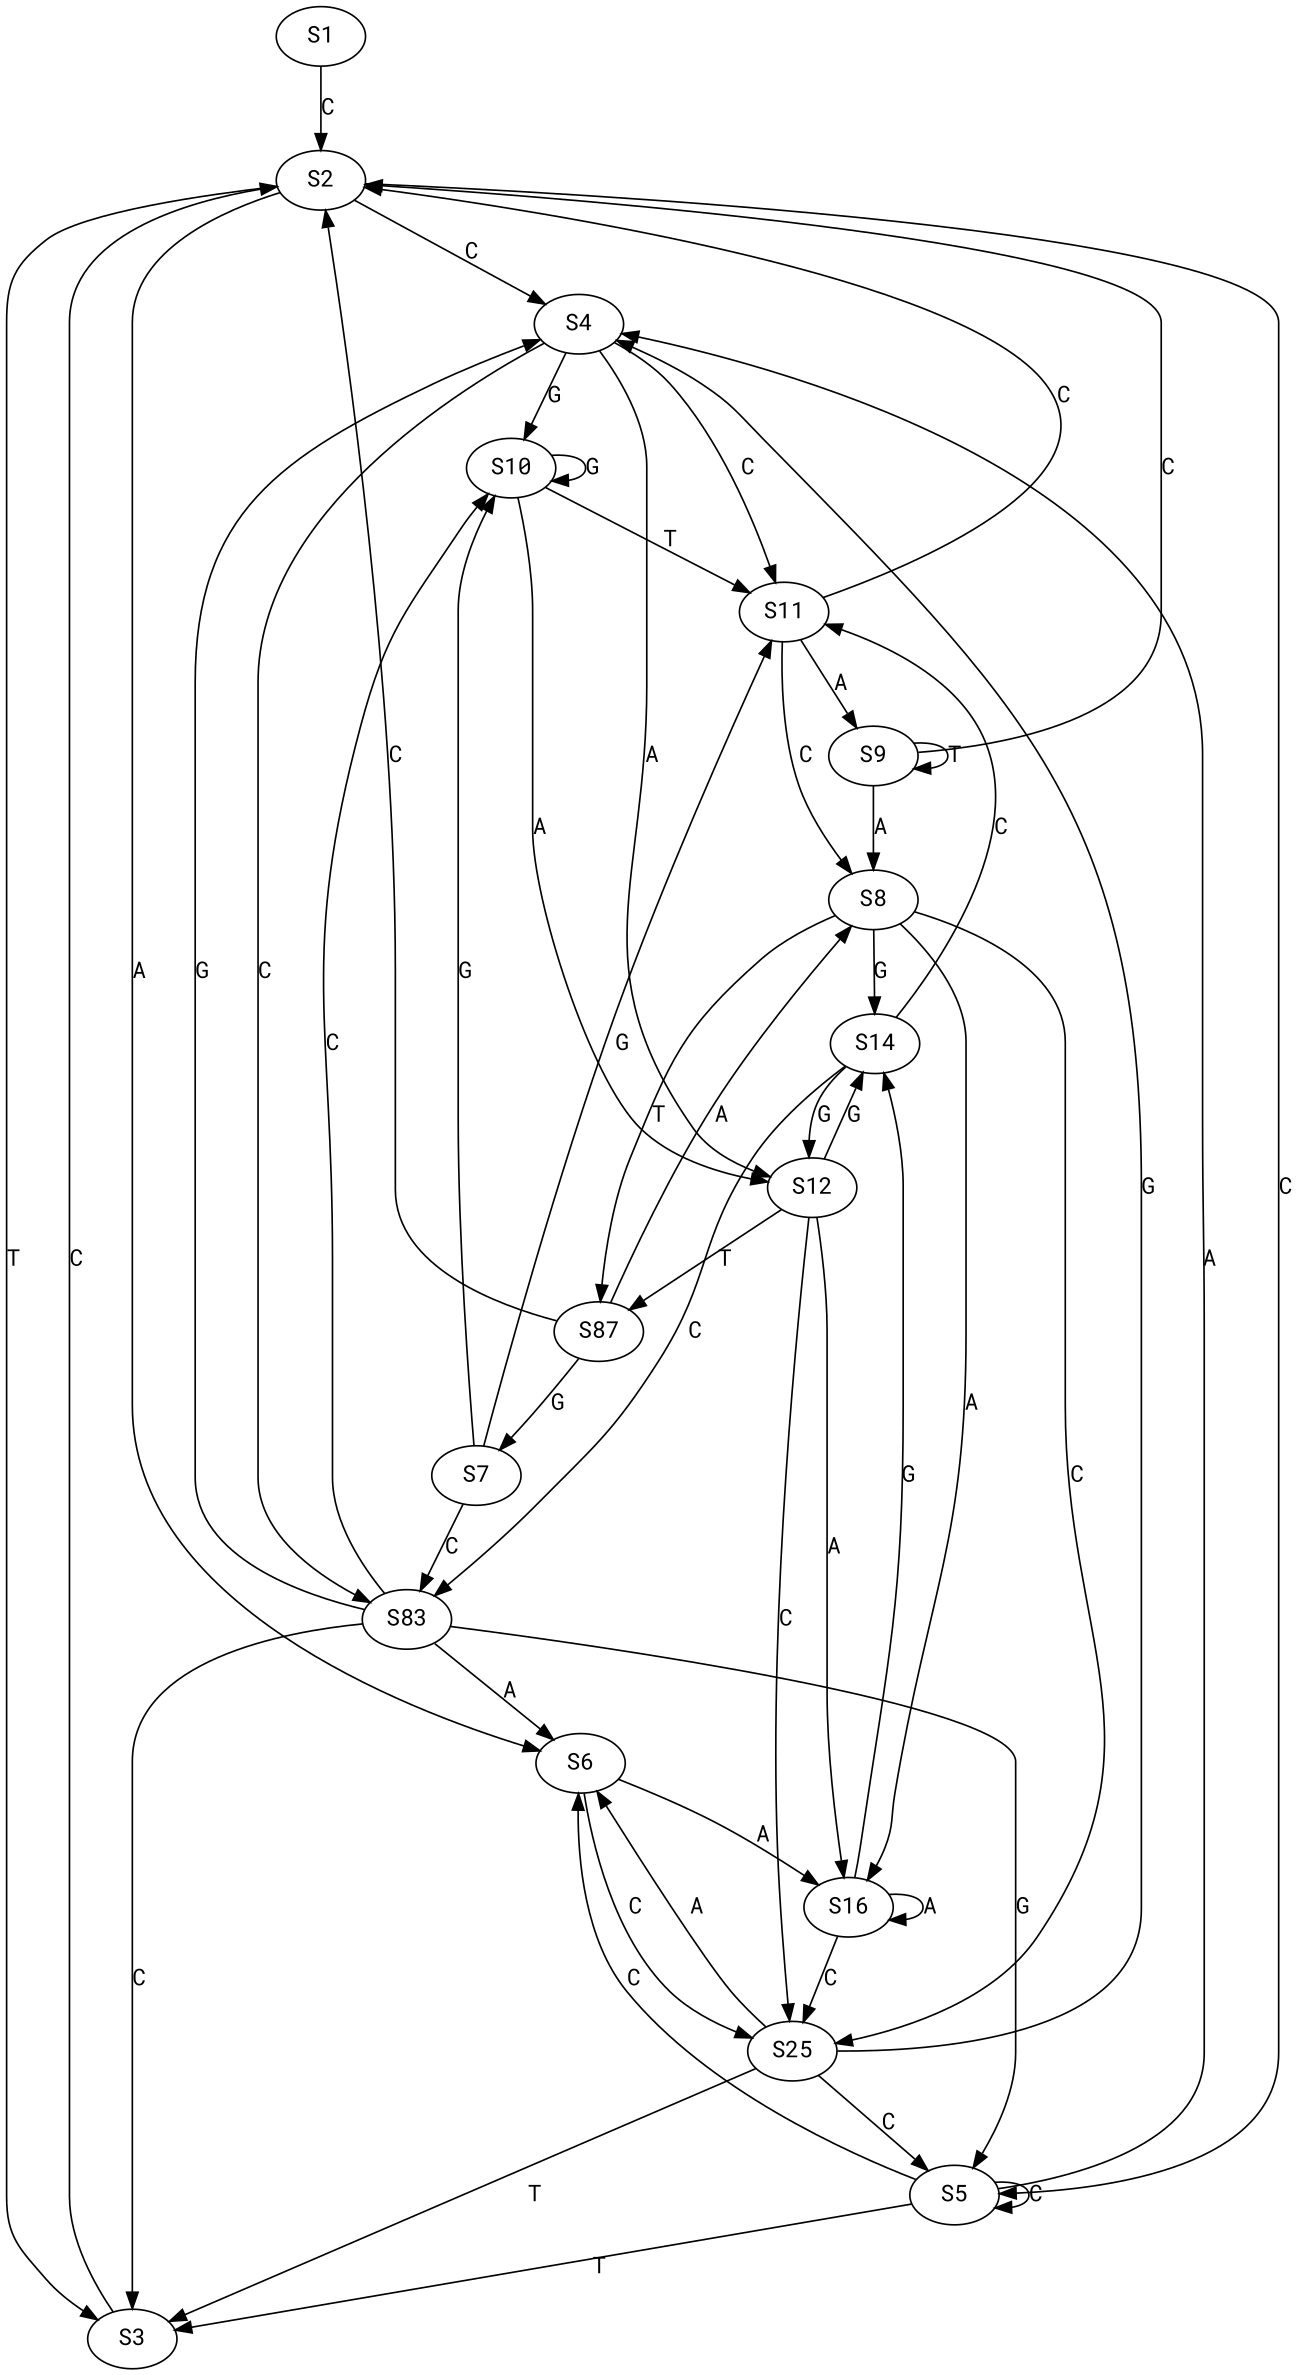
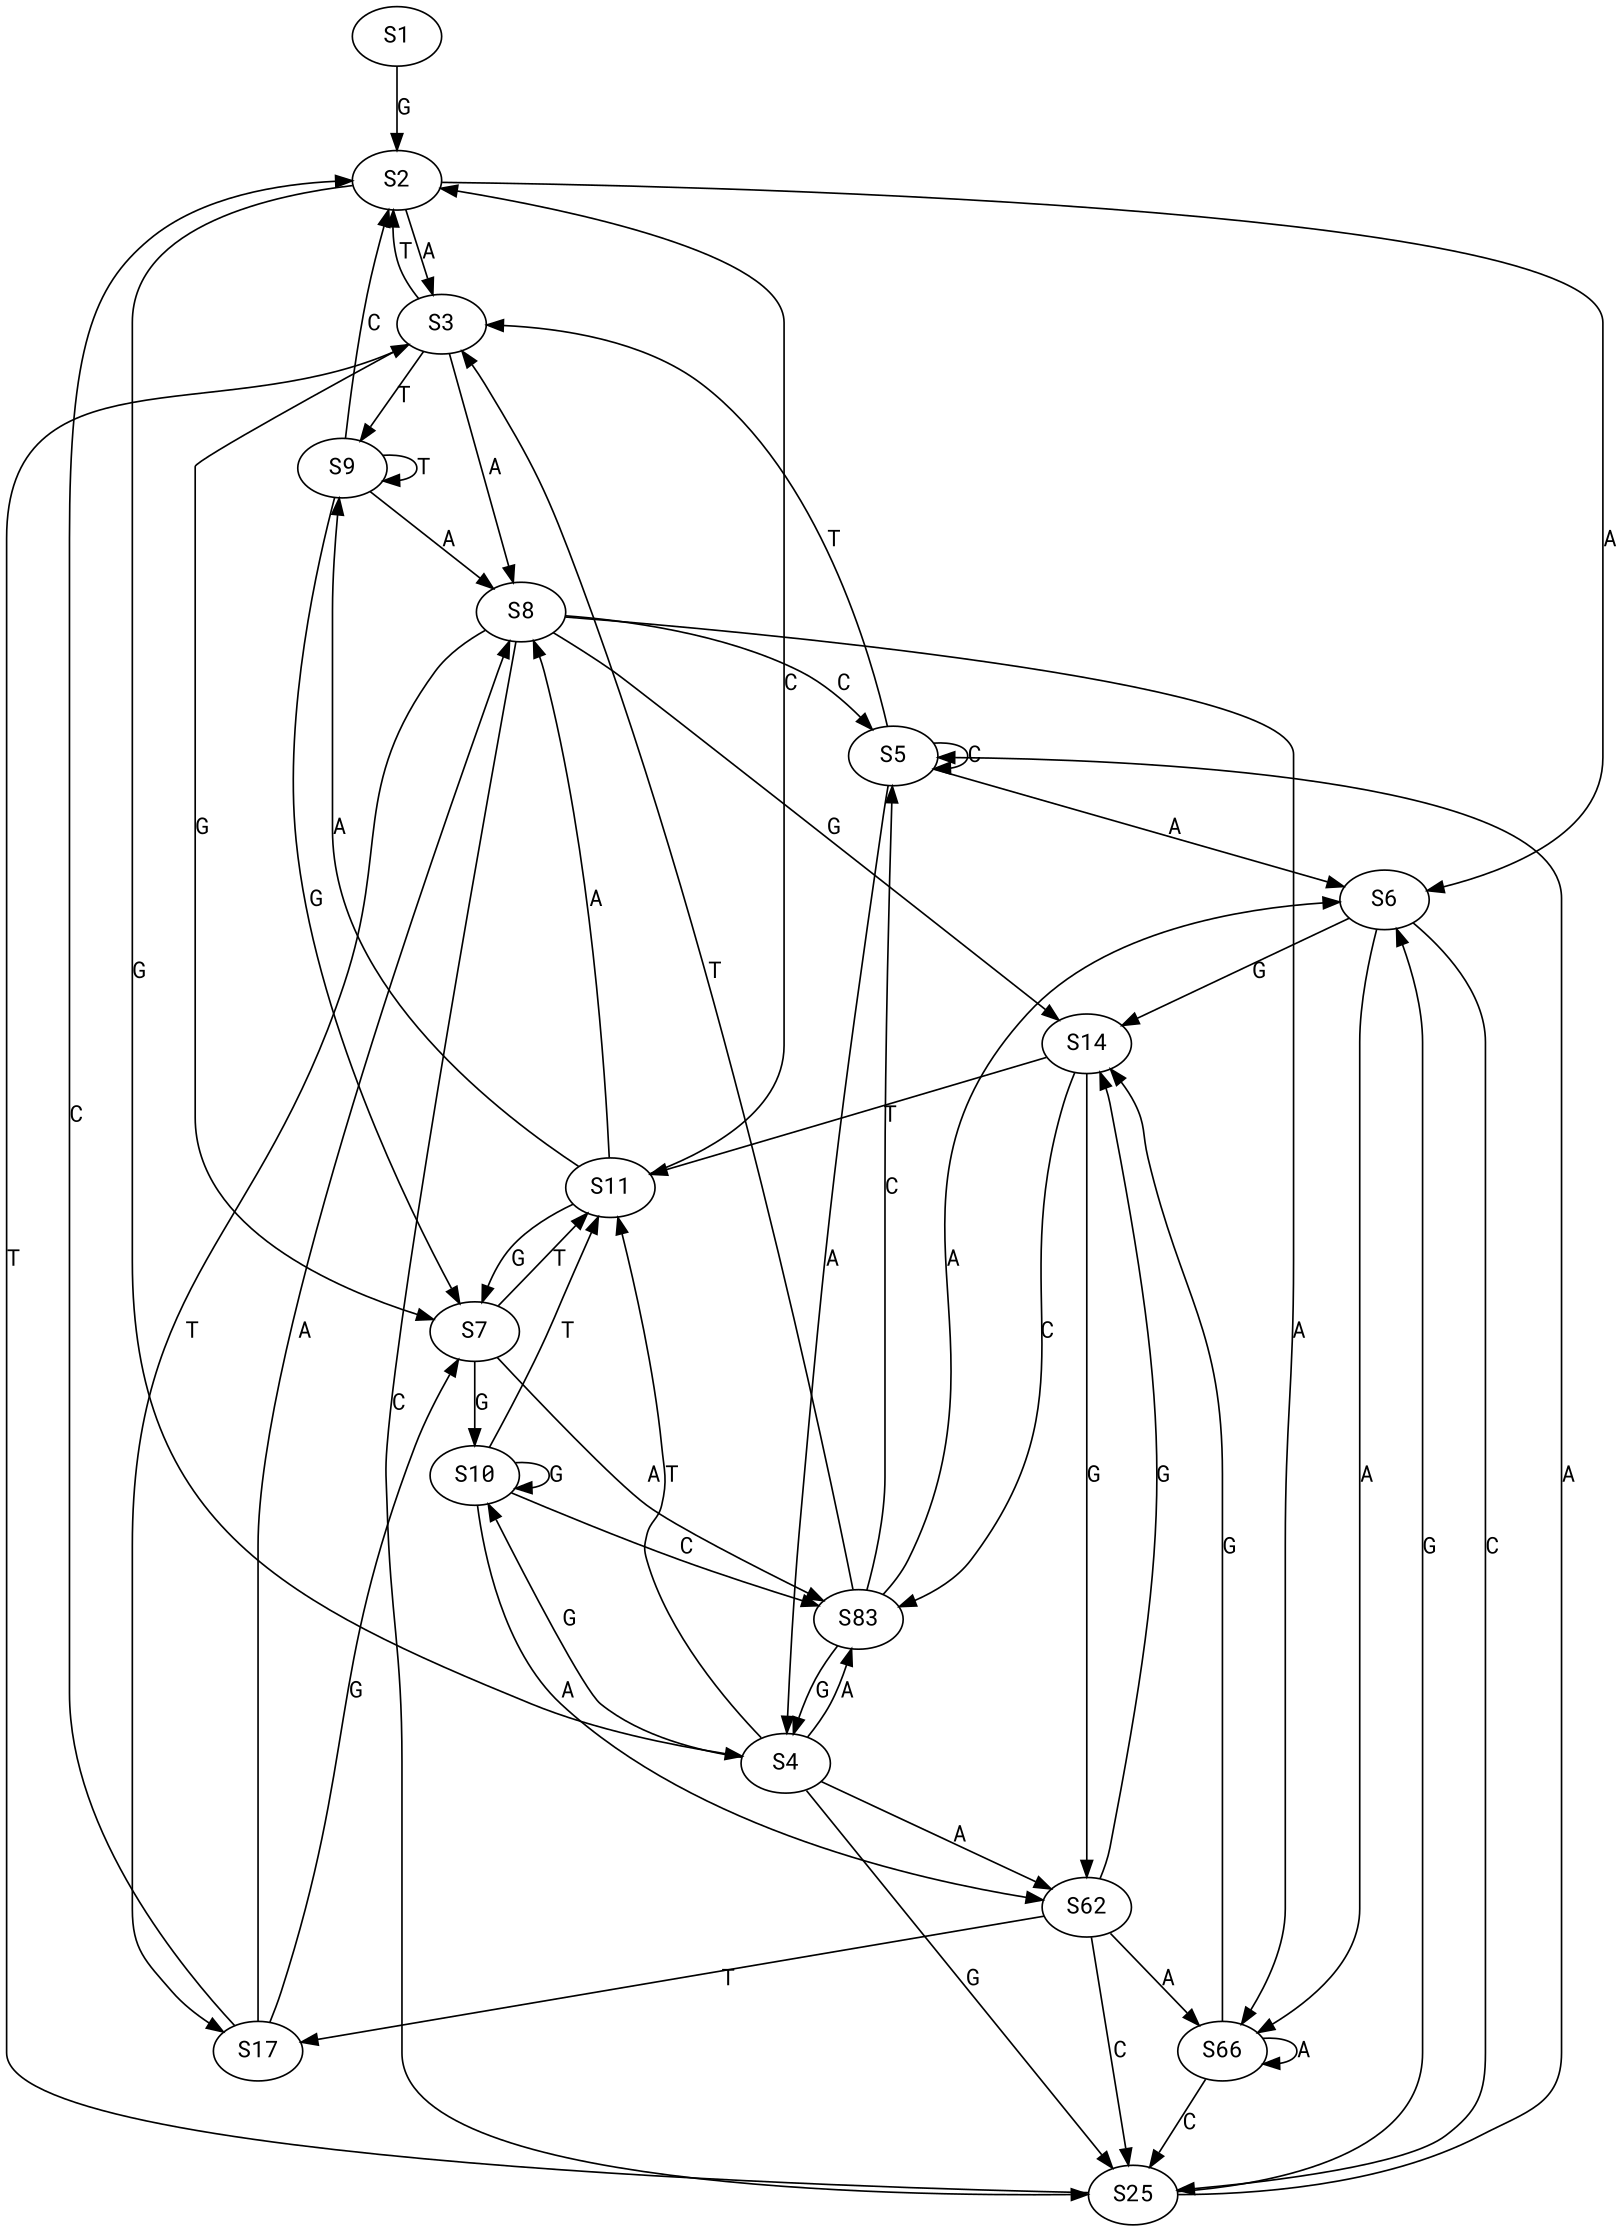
edge "S1" -> "S2": label "C" -> "G"
edge "S2" -> "S4": label "C" -> "G"
edge "S3" -> "S9": added, label "T"
edge "S3" -> "S8": added, label "A"
edge "S4" -> "S11": label "C" -> "T"
edge "S11" -> "S8": label "C" -> "A"
edge "S3" -> "S7": added, label "G"
edge "S14" -> "S11": label "C" -> "T"
edge "S2" -> "S5": now "S8" -> "S5"
edge "S9" -> "S7": added, label "G"
edge "S6" -> "S14": added, label "G"
edge "S4" -> "S83": label "C" -> "A"
edge "S83" -> "S10": reversed
edge "S7" -> "S11": label "G" -> "T"
node "S12": label "S12" -> "S62"
edge "S25" -> "S4": reversed
edge "S11" -> "S7": added, label "G"
edge "S2" -> "S3": label "T" -> "A"
edge "S3" -> "S2": label "C" -> "T"
node "S87": label "S87" -> "S17"
edge "S7" -> "S83": label "C" -> "A"
edge "S25" -> "S6": label "A" -> "G"
node "S16": label "S16" -> "S66"
edge "S83" -> "S5": label "G" -> "C"
edge "S83" -> "S3": label "C" -> "T"
edge "S5" -> "S6": label "C" -> "A"
edge "S25" -> "S5": label "C" -> "A"
